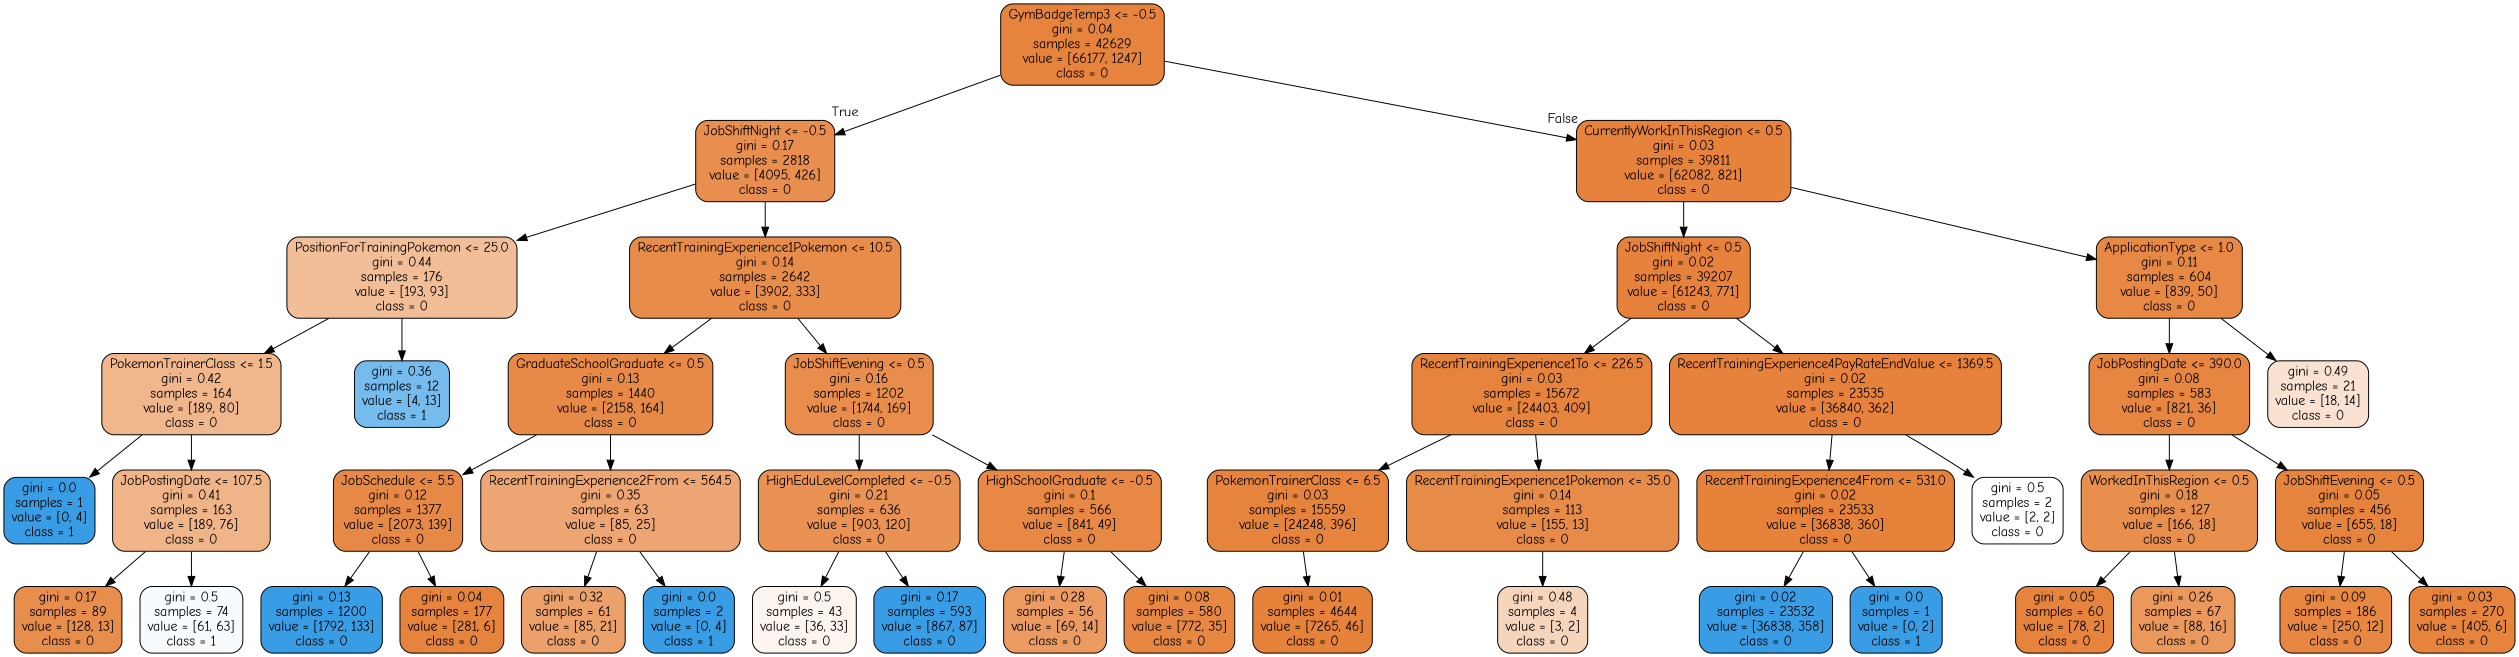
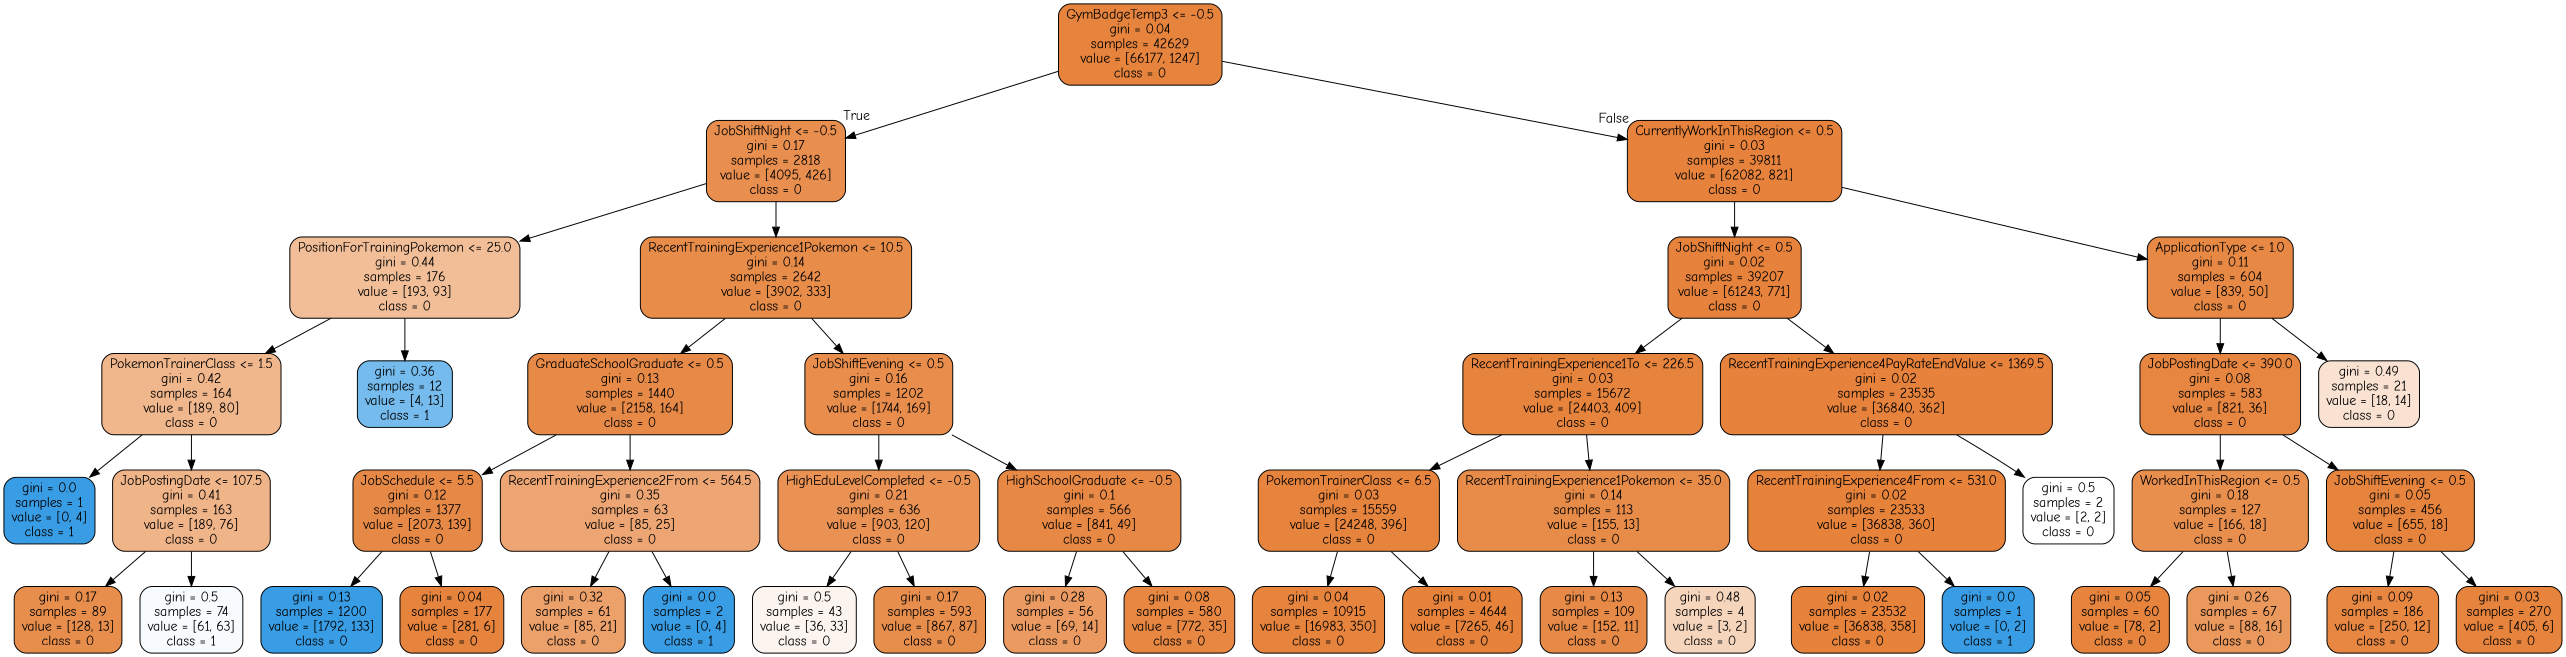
node "gini = 0.17 samples = 593 value = [867, 87] class = 0": fillcolor #399de5ff -> #e58139e5
node "gini = 0.04 samples = 10915 value = [16983, 350] class = 0": added
node "gini = 0.13 samples = 109 value = [152, 11] class = 0": added
node "gini = 0.02 samples = 23532 value = [36838, 358] class = 0": fillcolor #399de5ff -> #e58139fd
